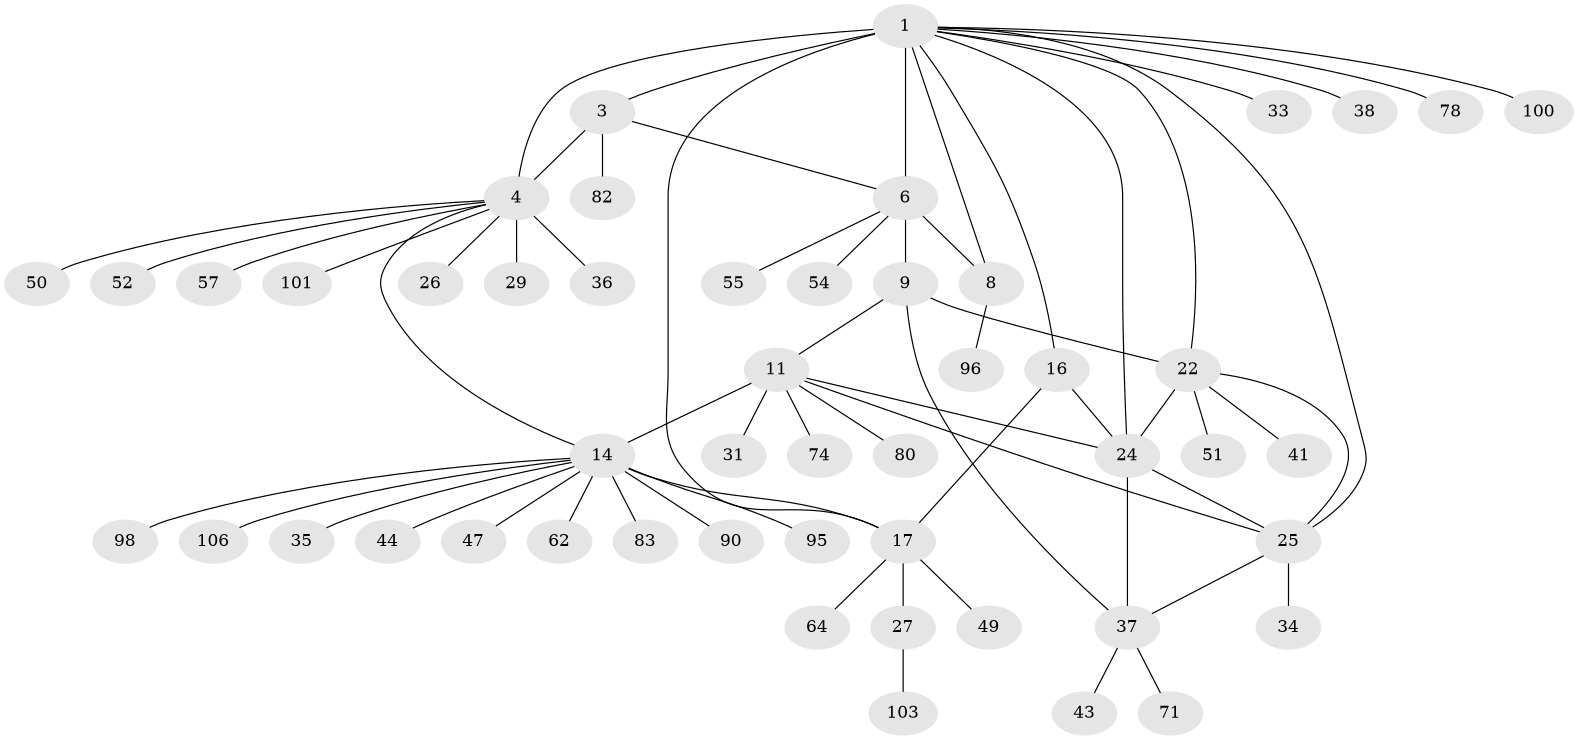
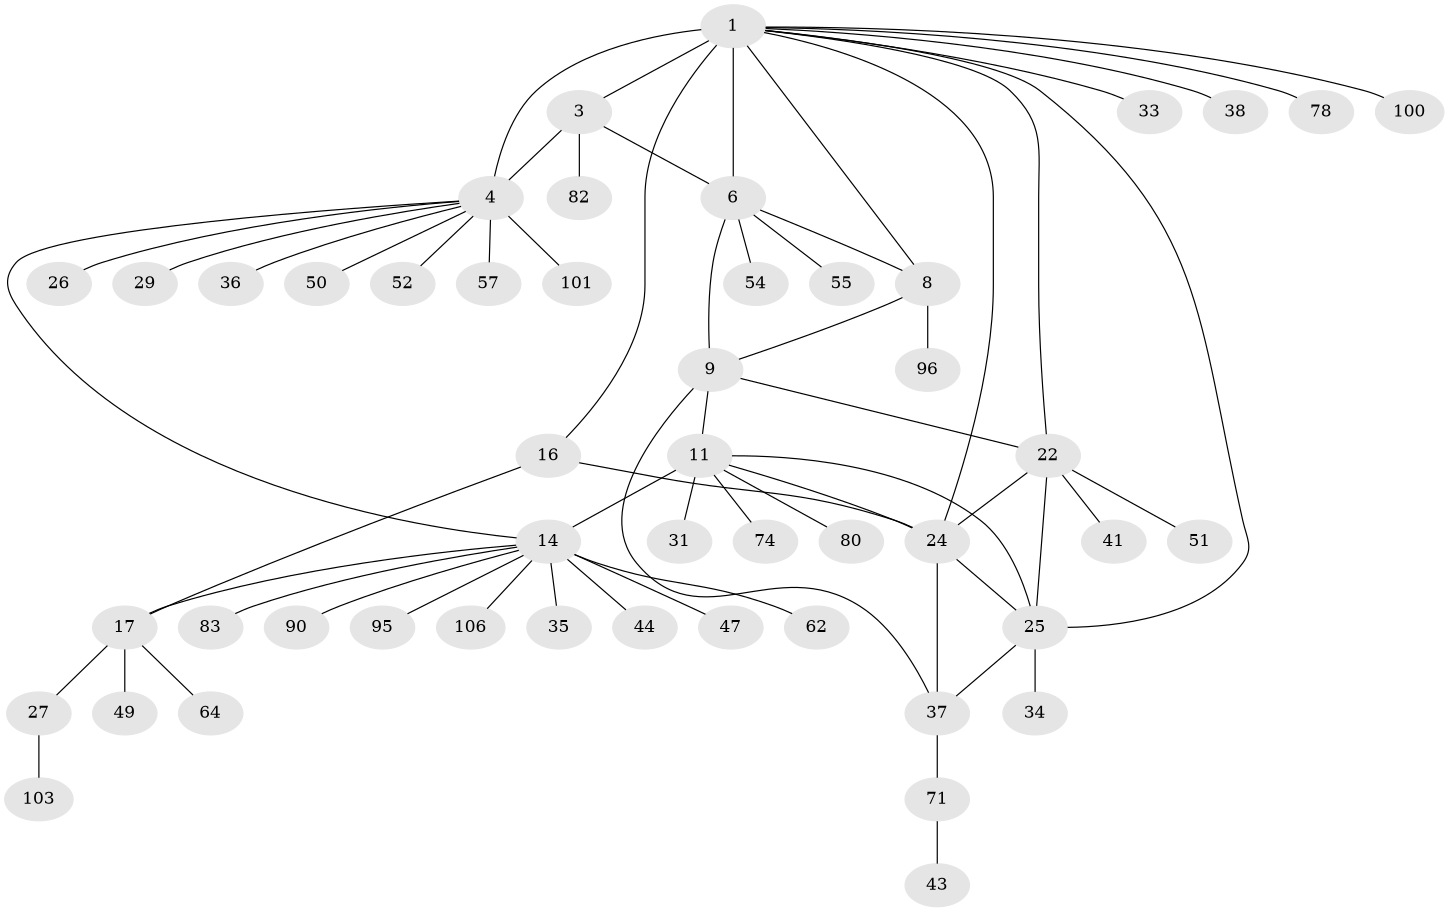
edge "1" -- "17": removed
edge "8" -- "9": added
node "98": removed
edge "37" -- "43": now "71" -- "43"
